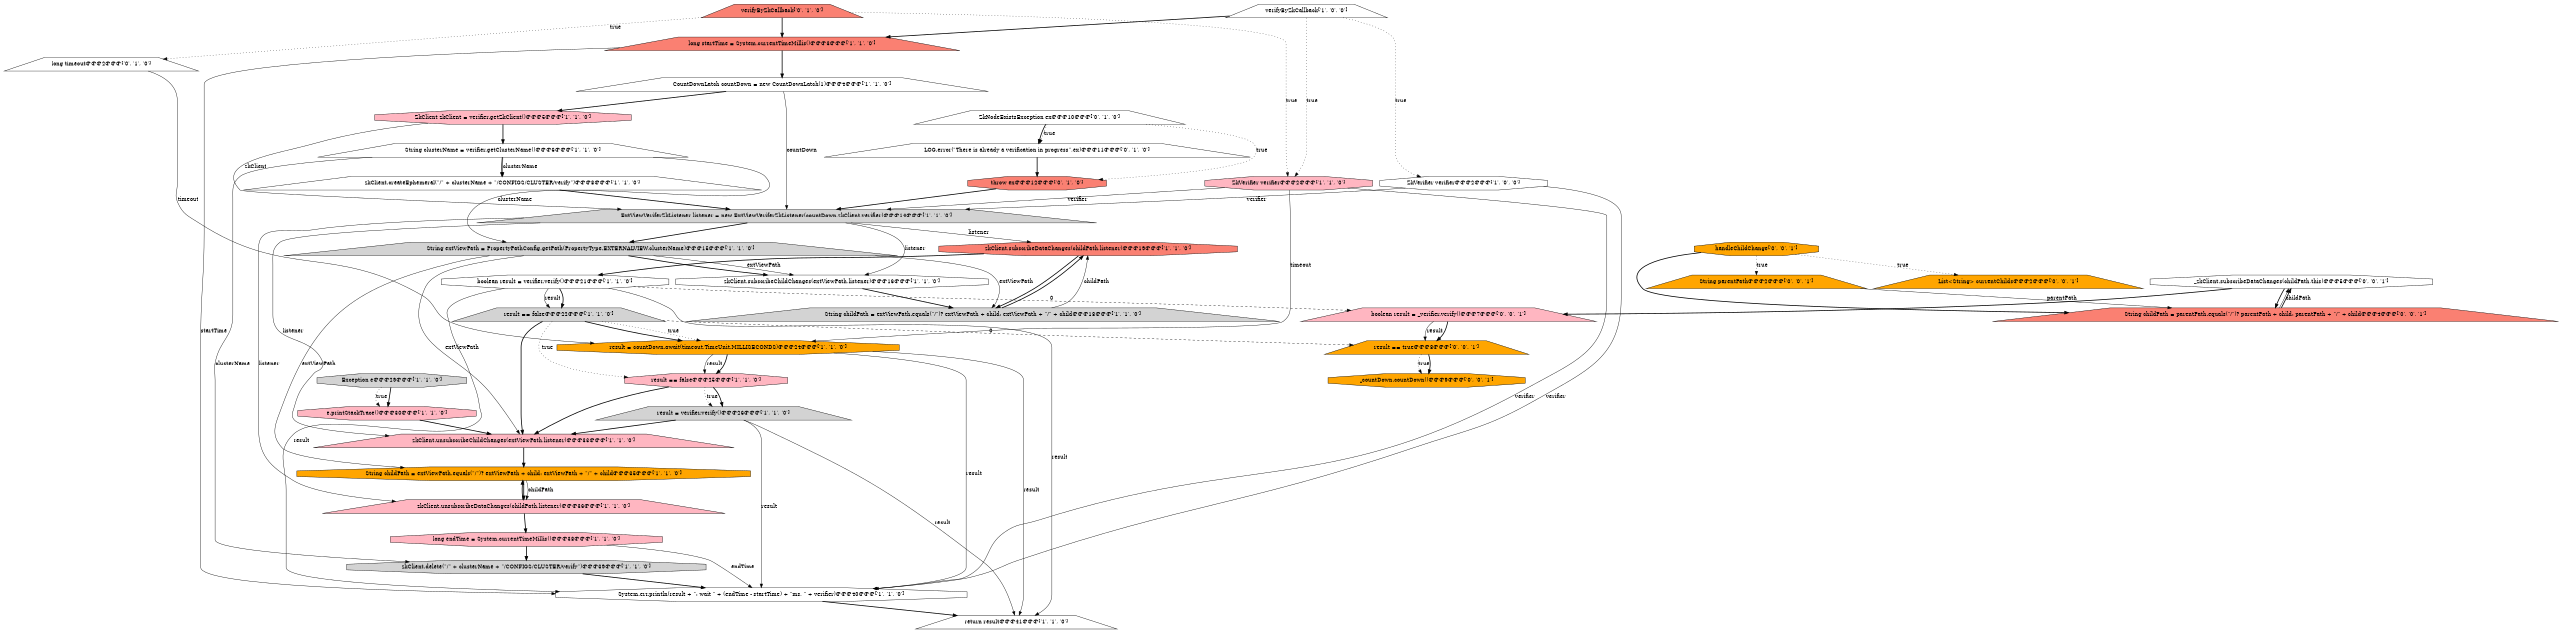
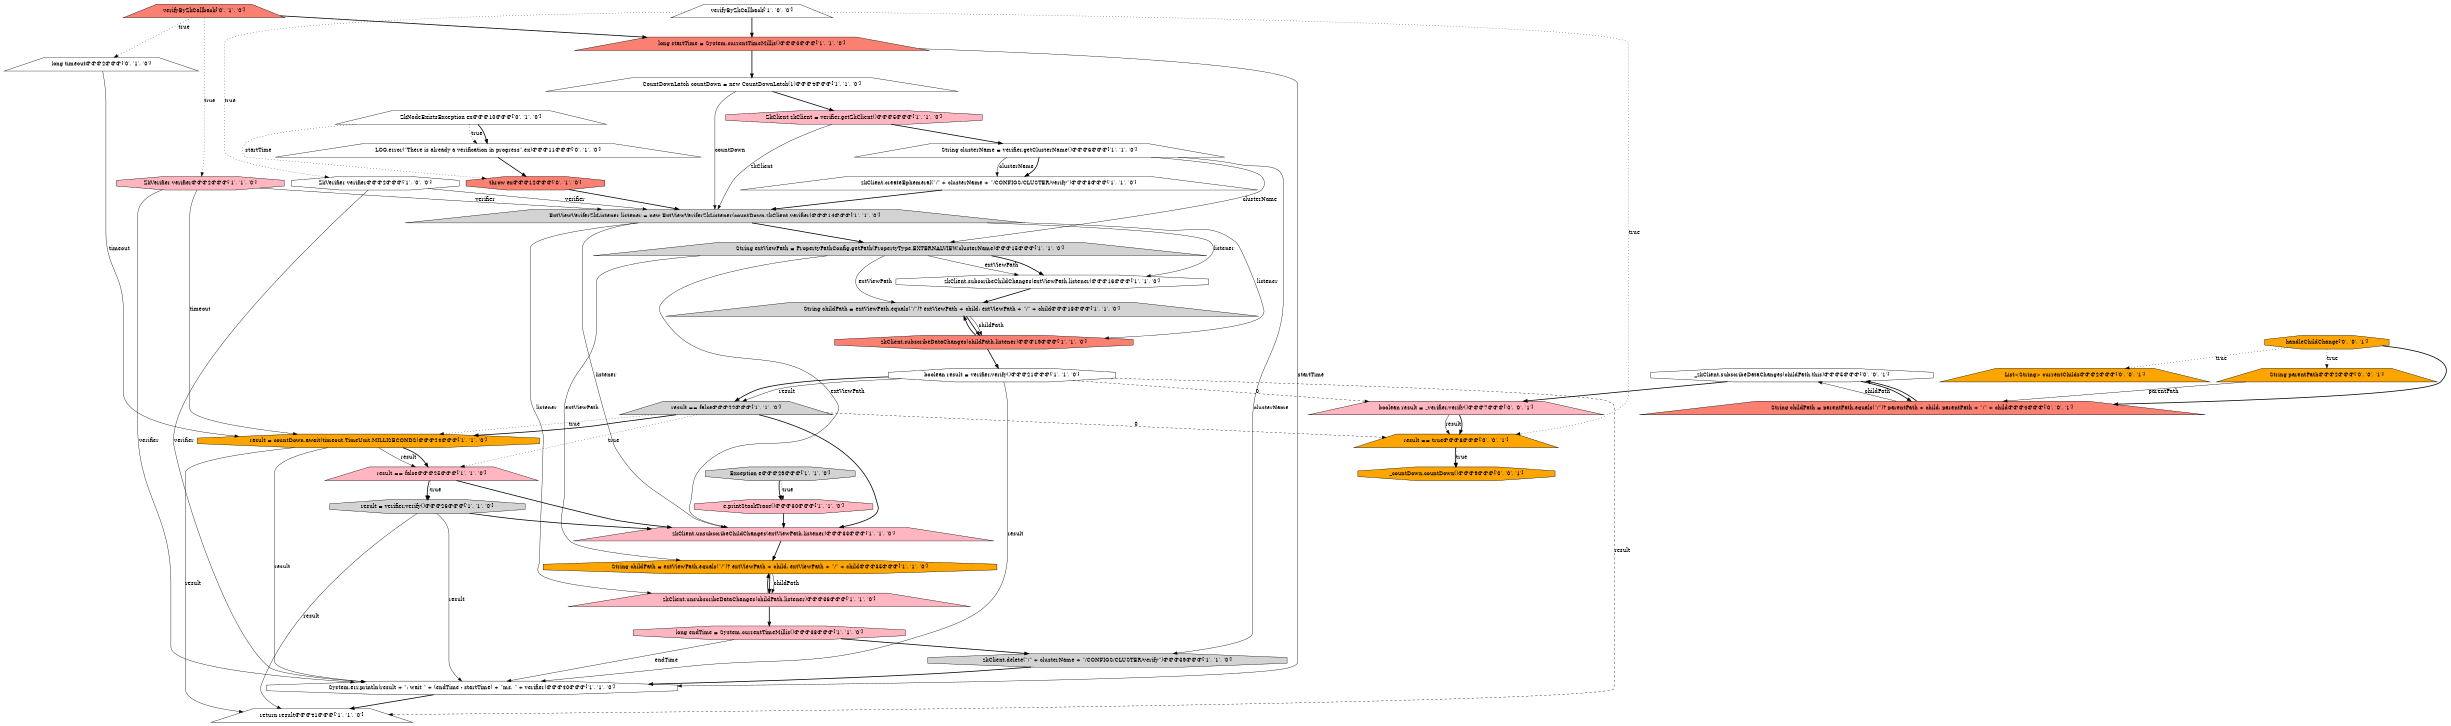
edge "verifyByZkCallback['1', '0', '0']" -> "ZkVerifier verifier@@@2@@@['1', '1', '0']": now "verifyByZkCallback['1', '0', '0']" -> "result == true@@@8@@@['0', '0', '1']"
edge "ZkNodeExistsException ex@@@10@@@['0', '1', '0']" -> "throw ex@@@12@@@['0', '1', '0']": label "true" -> "startTime"
edge "boolean result = verifier.verify()@@@21@@@['1', '1', '0']" -> "return result@@@41@@@['1', '1', '0']": style solid -> dashed
node "result == false@@@25@@@['1', '1', '0']": shape octagon -> trapezium
node "result = verifier.verify()@@@26@@@['1', '1', '0']": shape trapezium -> octagon
